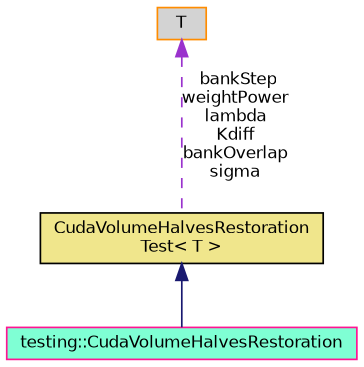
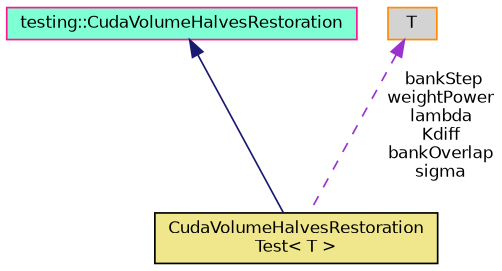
edge "testing::CudaVolumeHalvesRestoration" -> "CudaVolumeHalvesRestoration Test< T >": reversed
